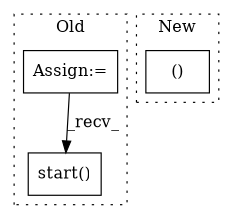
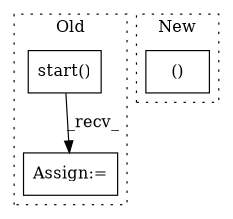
edge "Assign:=" -> "start()": reversed
